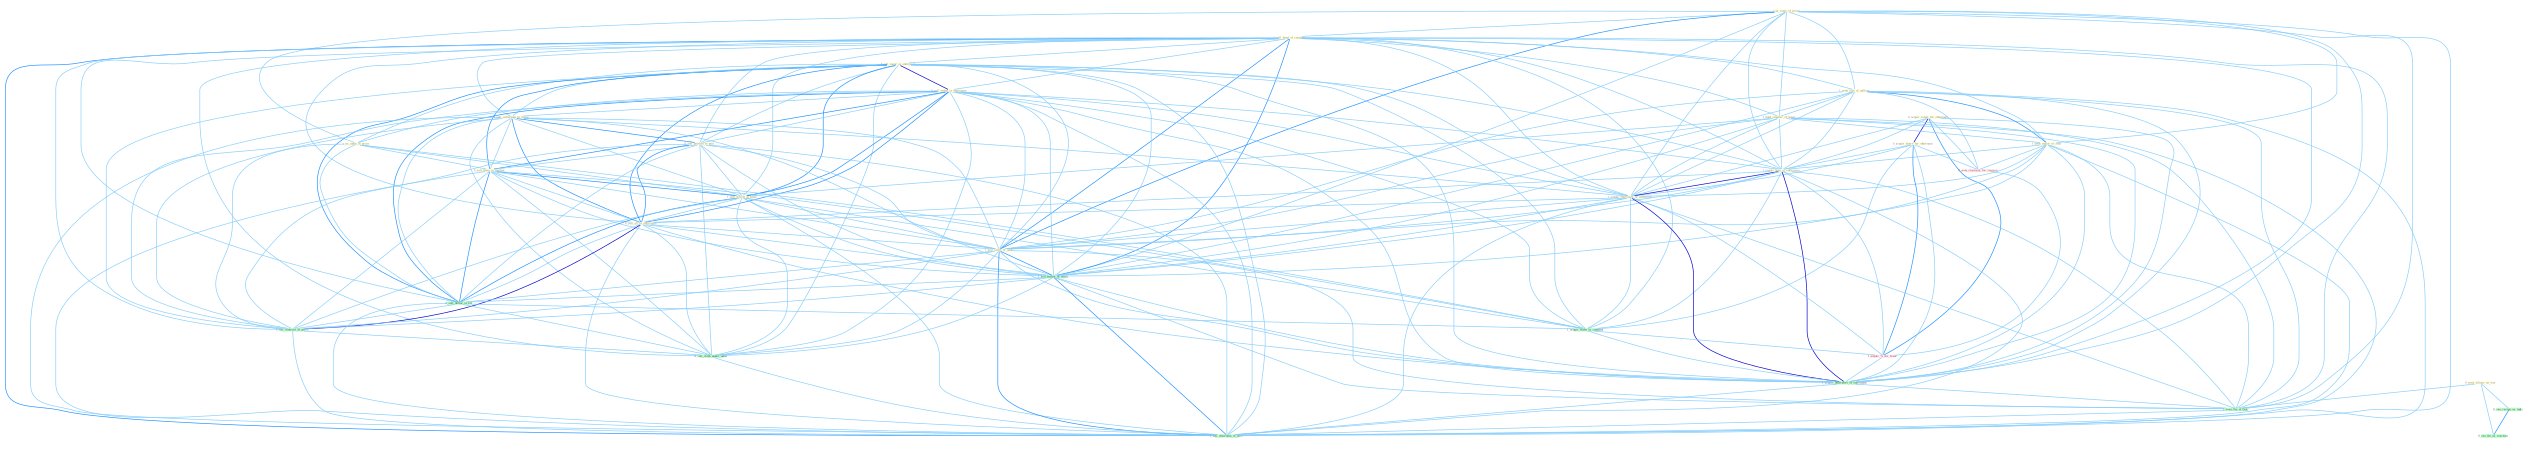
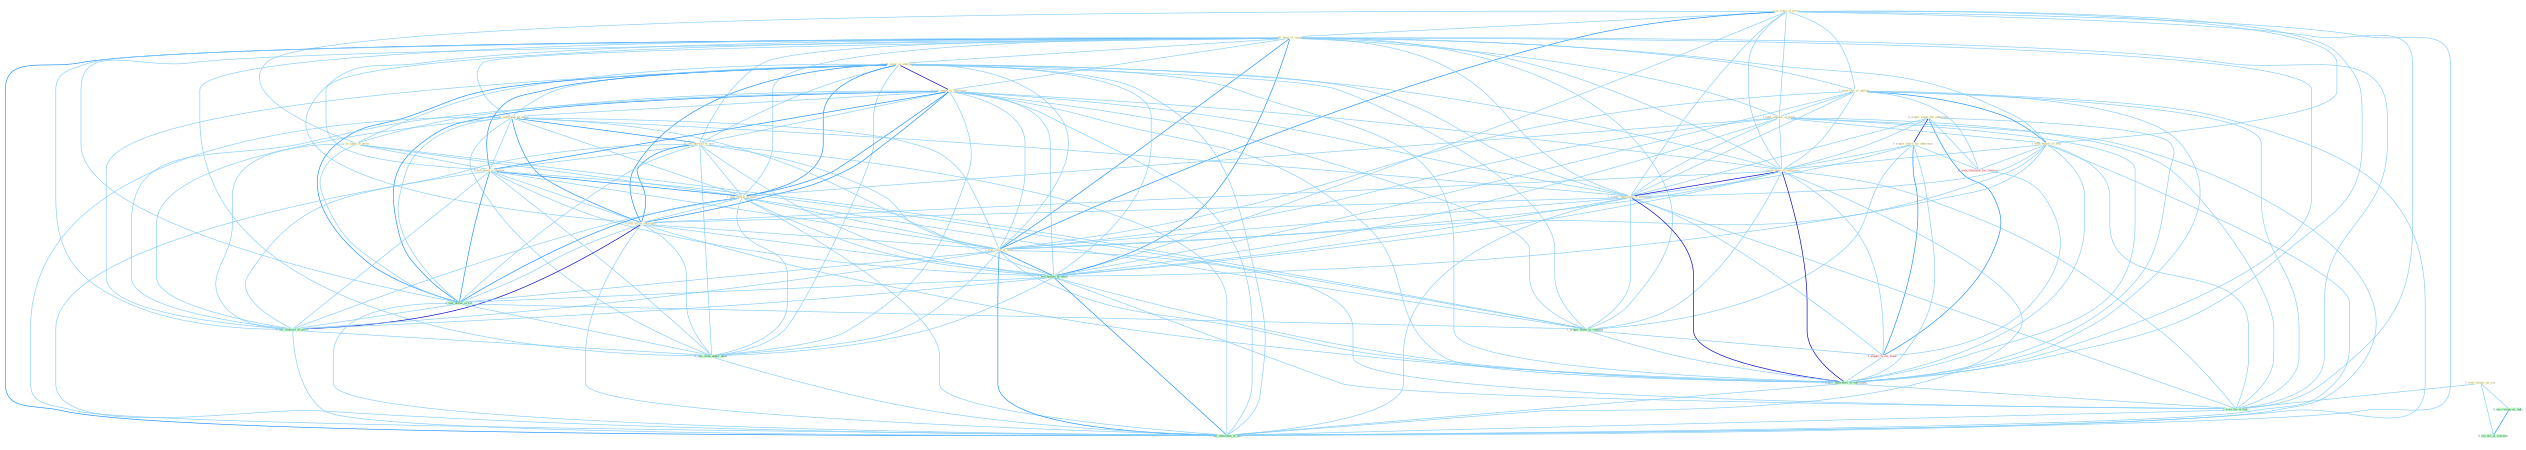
edge "1_sell_bond_of_compani" -- "0_sell_them_in_market": added
